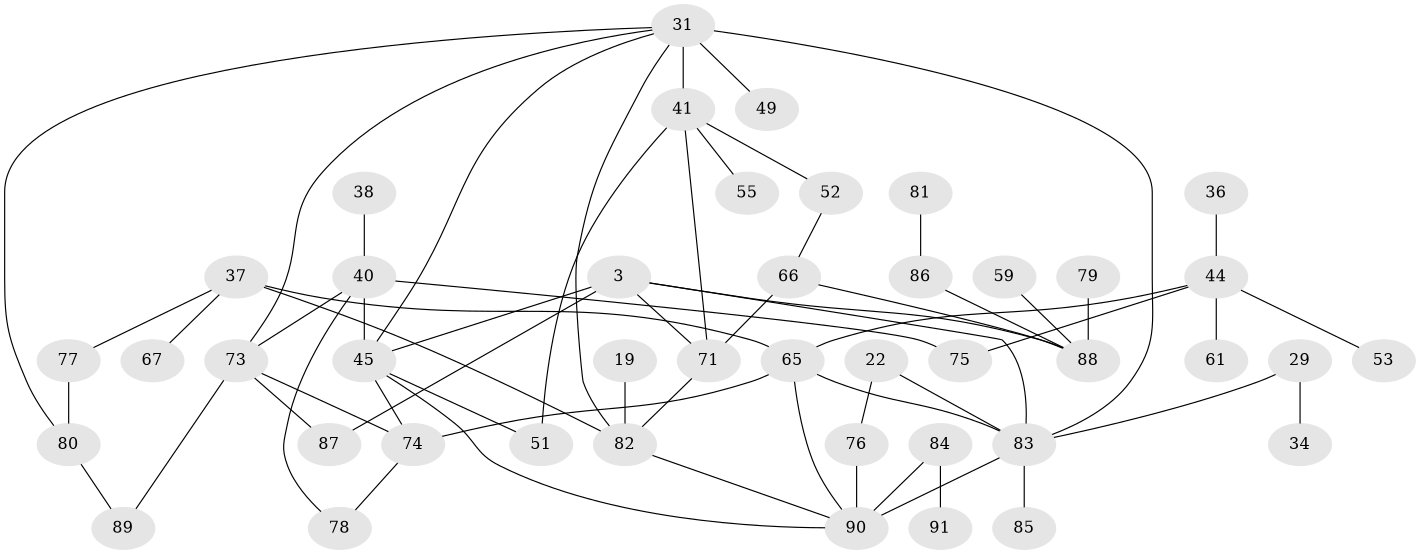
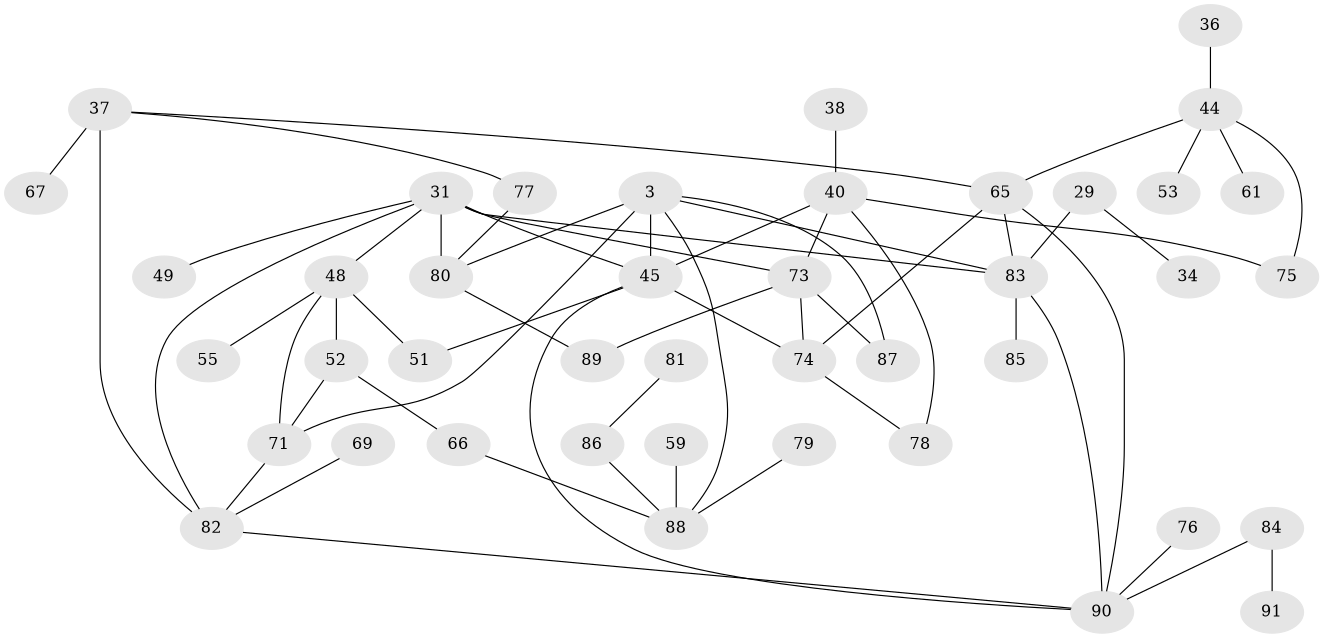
node "41": label "41" -> "48"
edge "3" -- "80": added
edge "66" -- "71": now "52" -- "71"
node "19": label "19" -> "69"
node "22": removed
